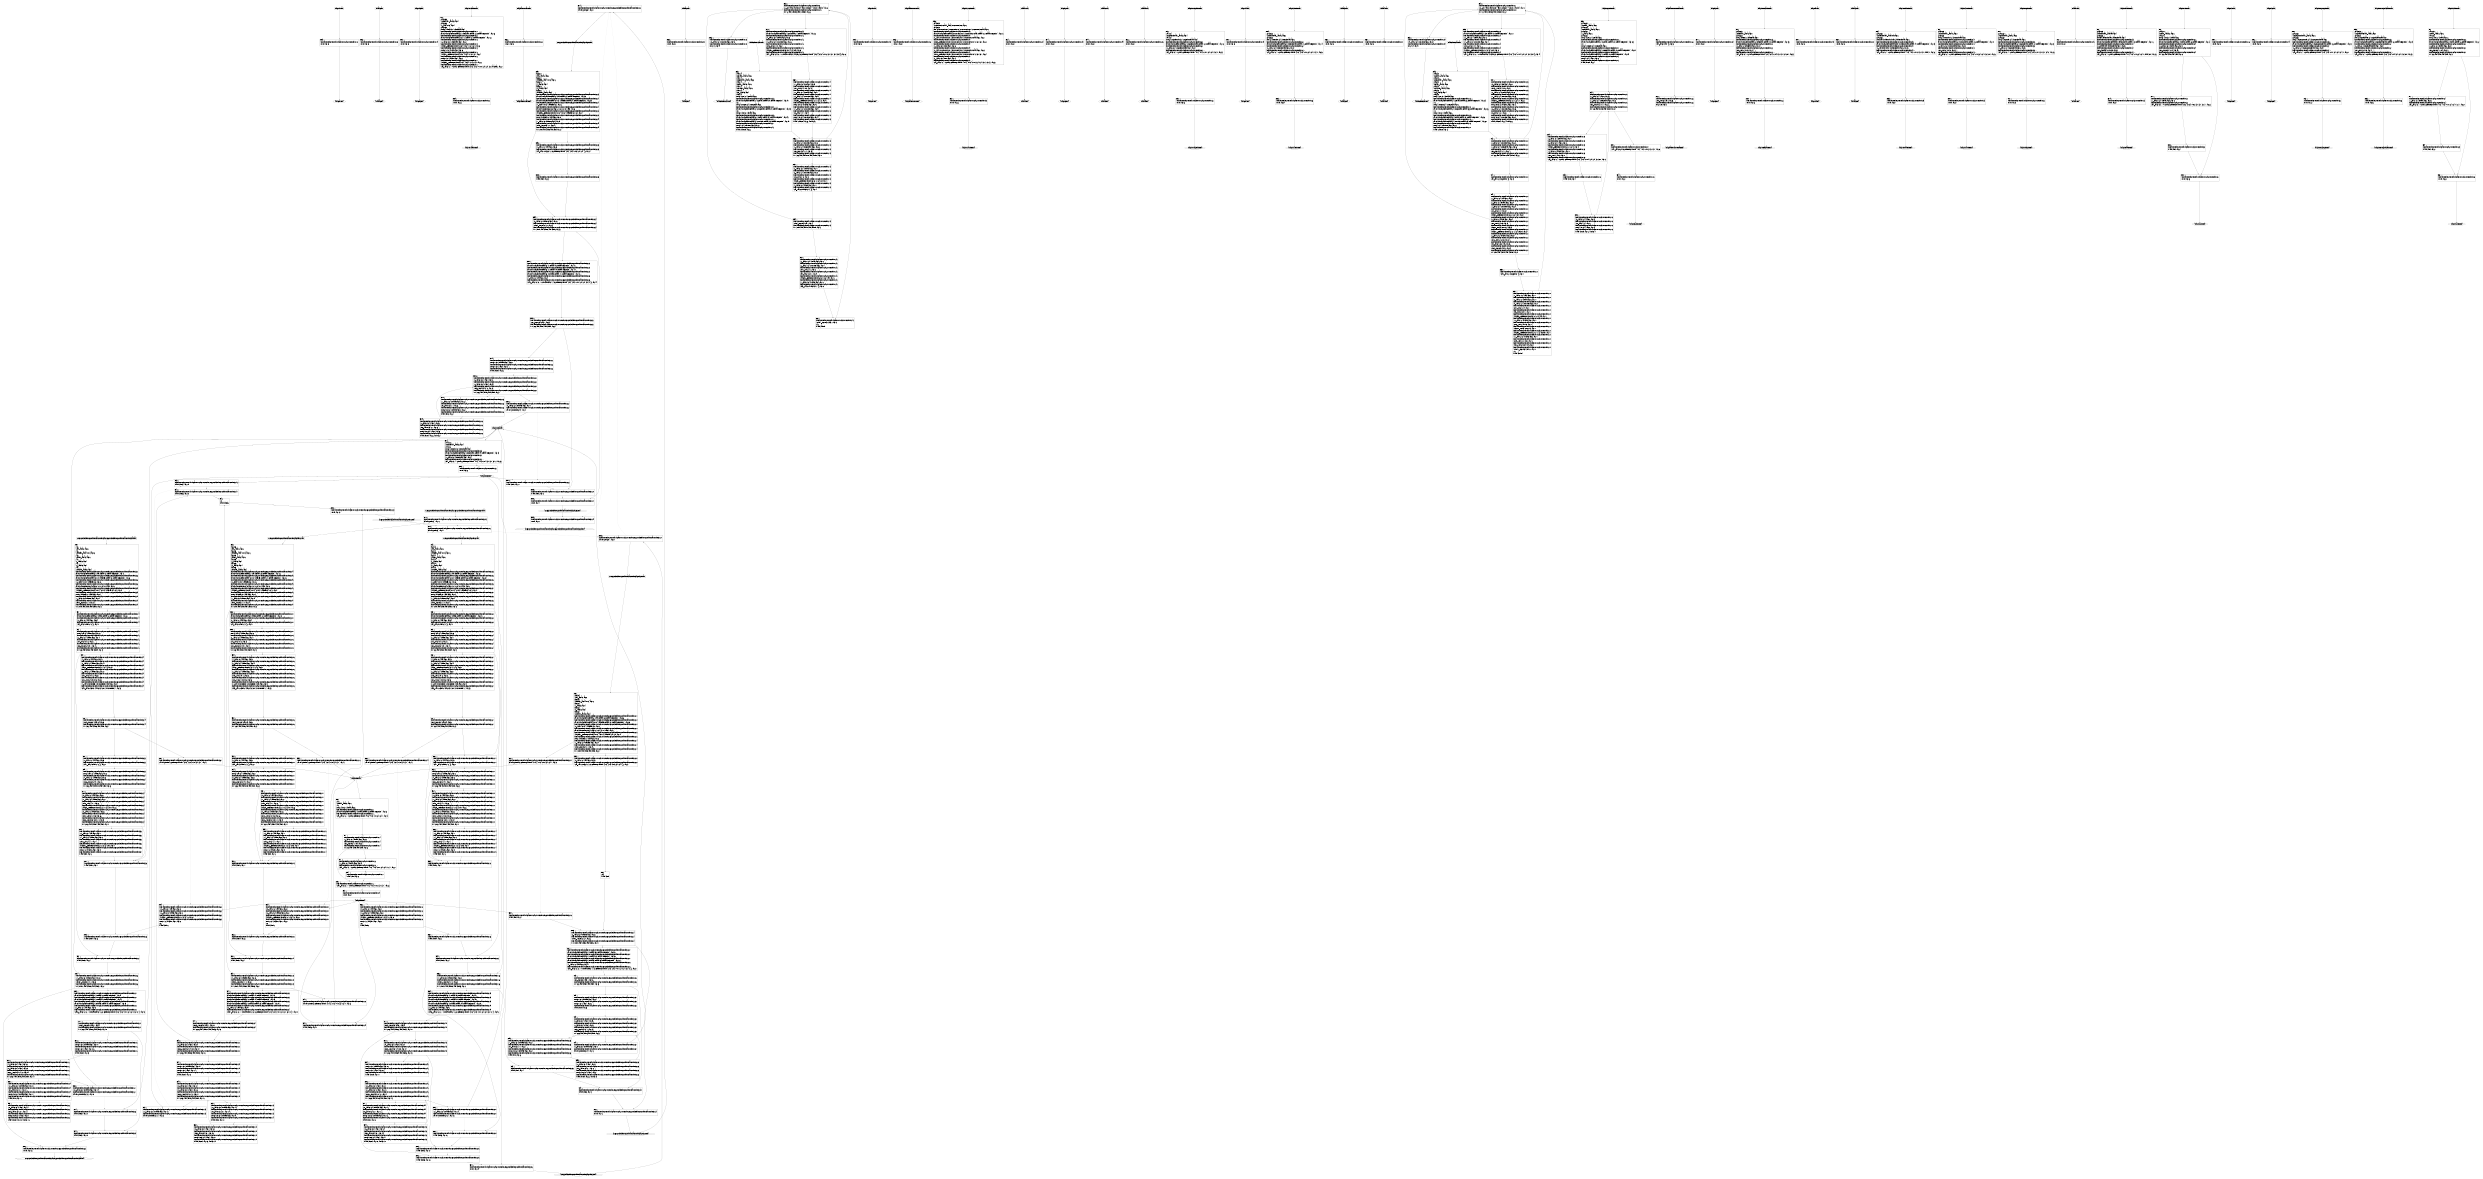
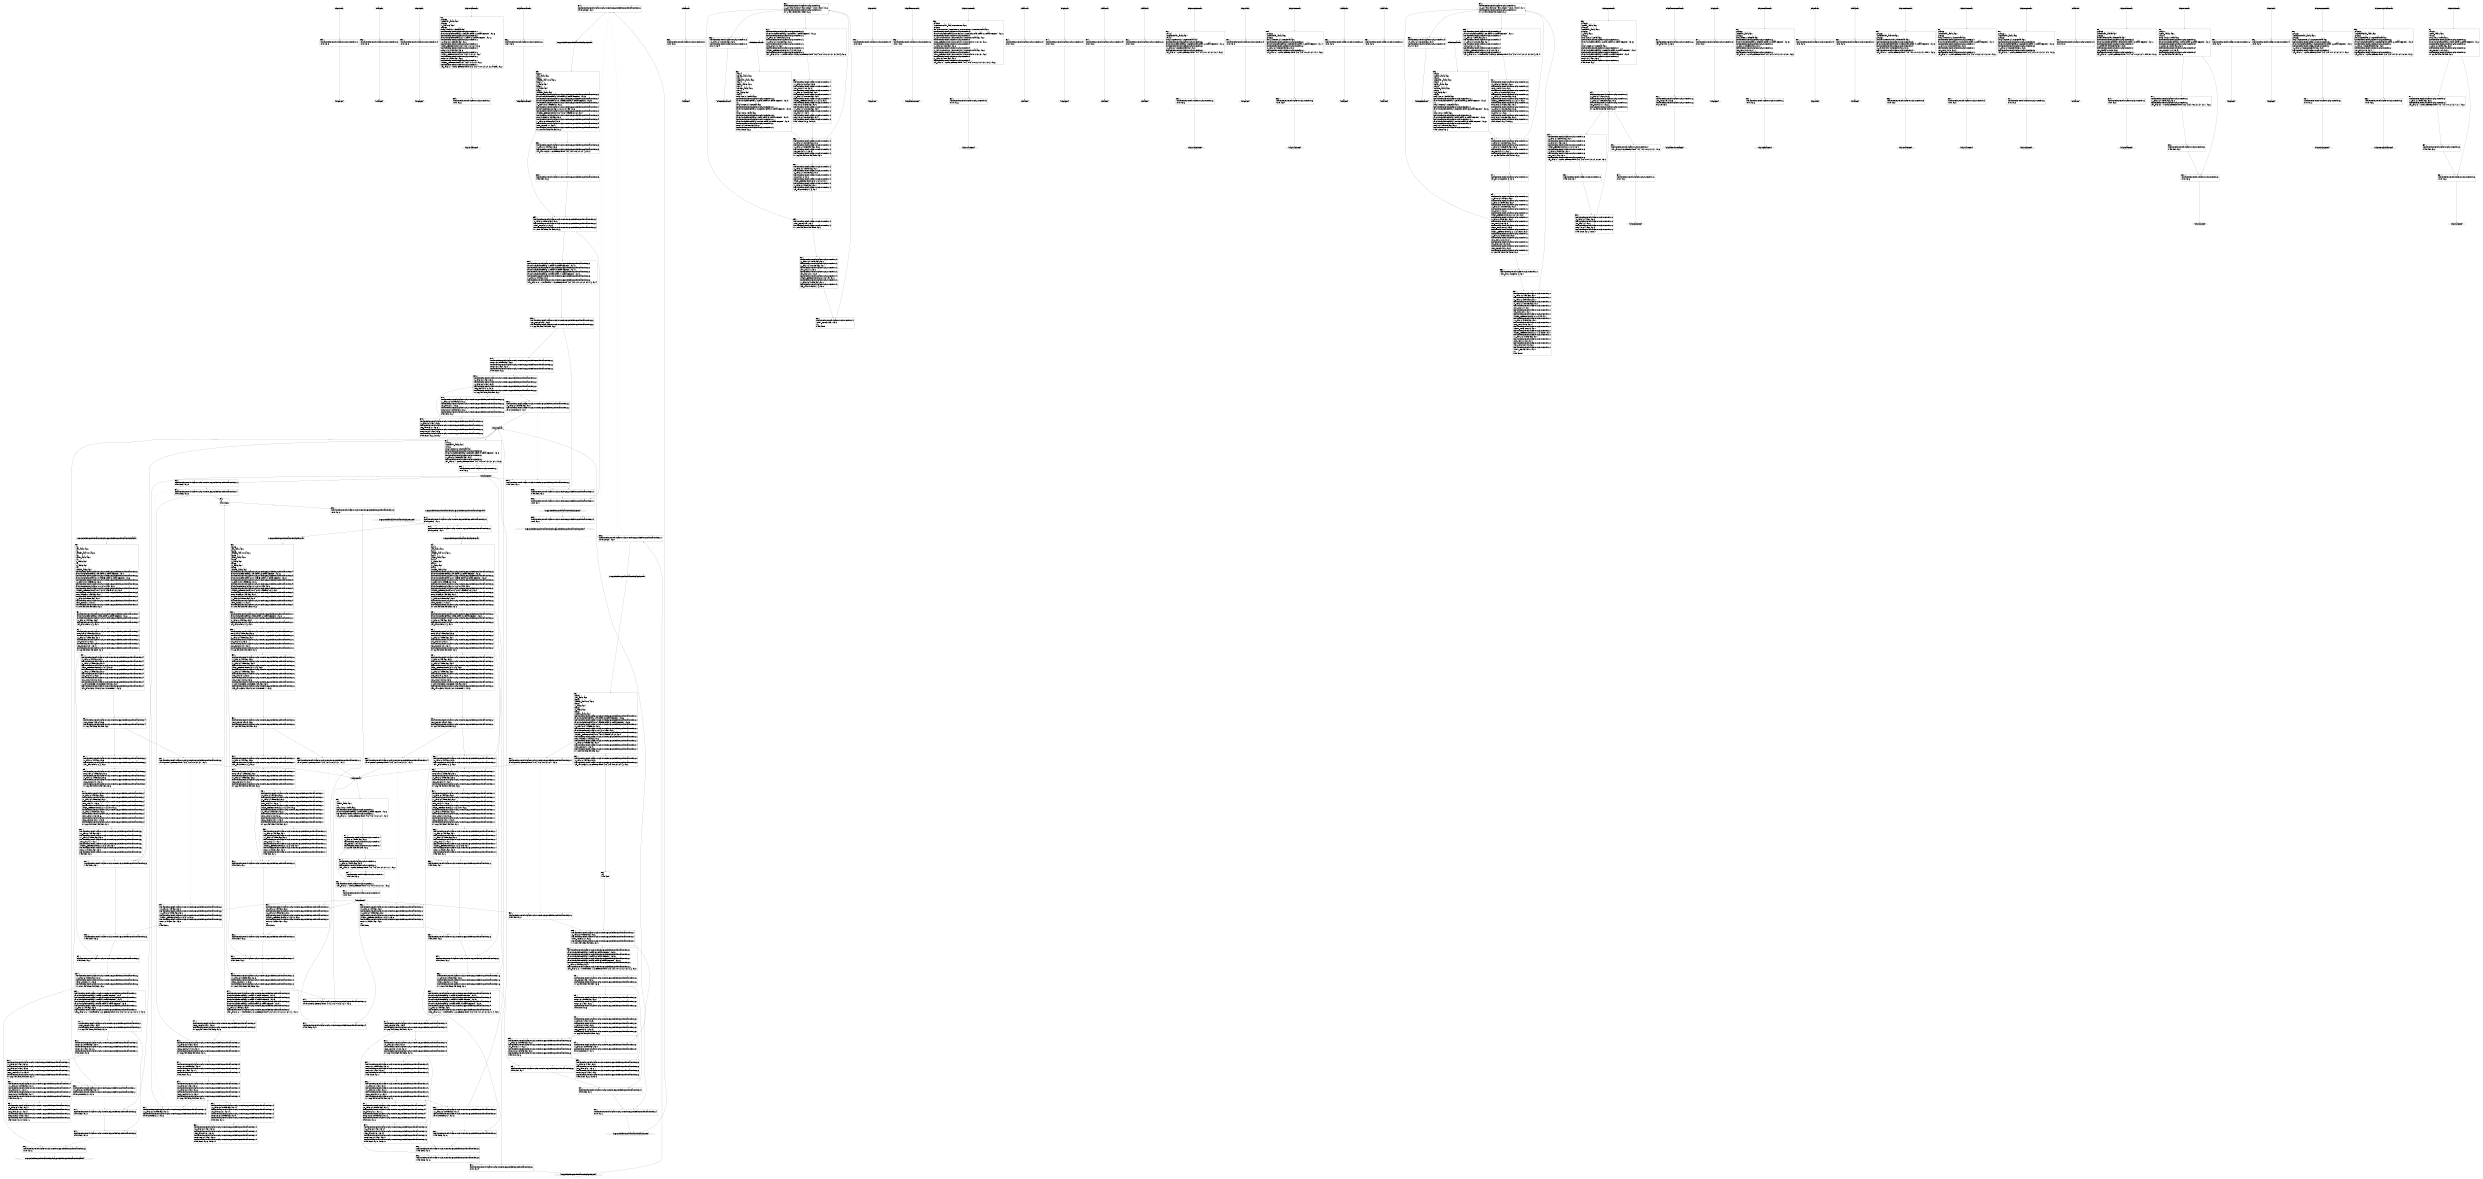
node "io_ll_good2_start": removed
